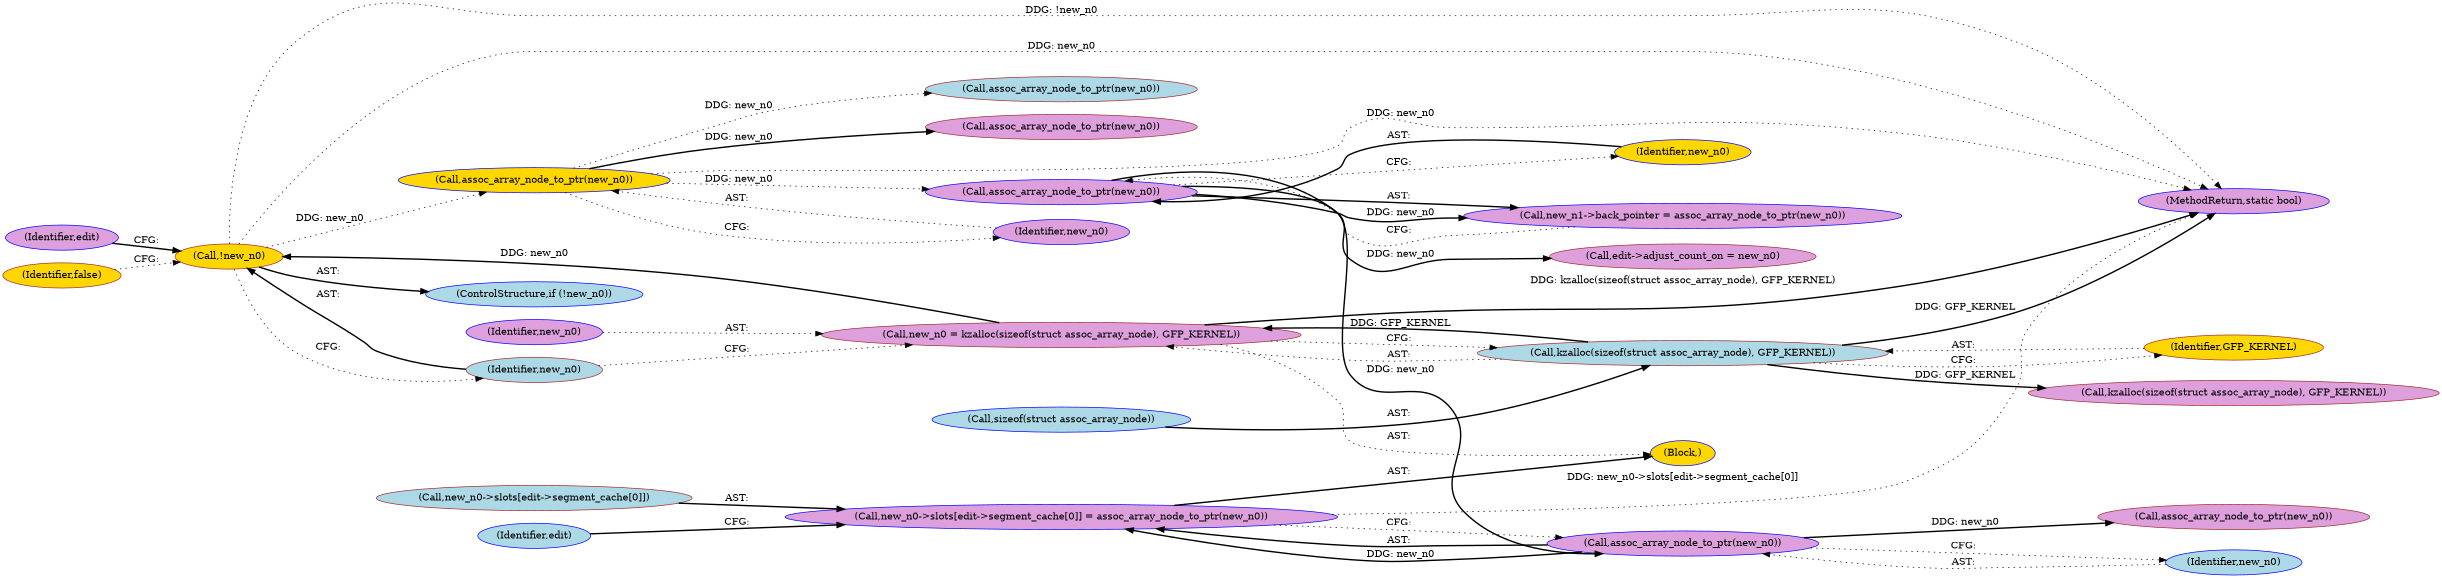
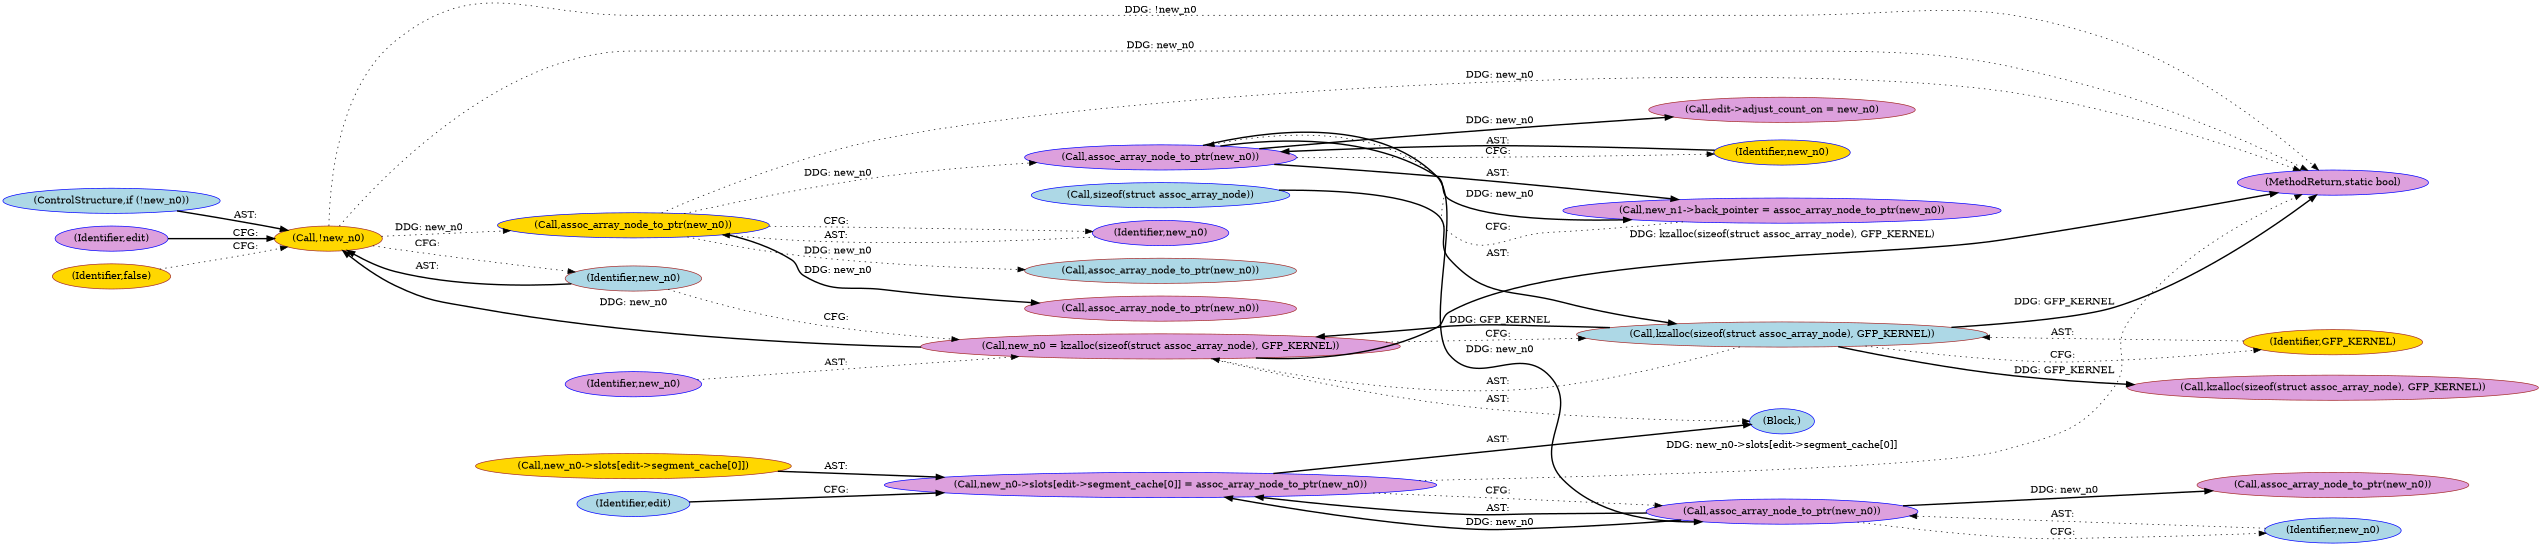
edge "(Call,!new_n0)" -> "(ControlStructure,if (!new_n0))": reversed
node "(Block,)": fillcolor gold -> lightblue
node "(Call,new_n0->slots[edit->segment_cache[0]])": fillcolor lightblue -> gold
